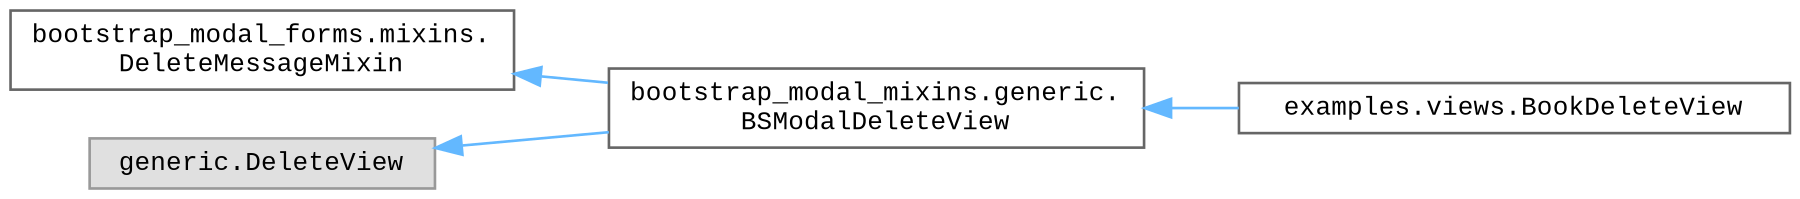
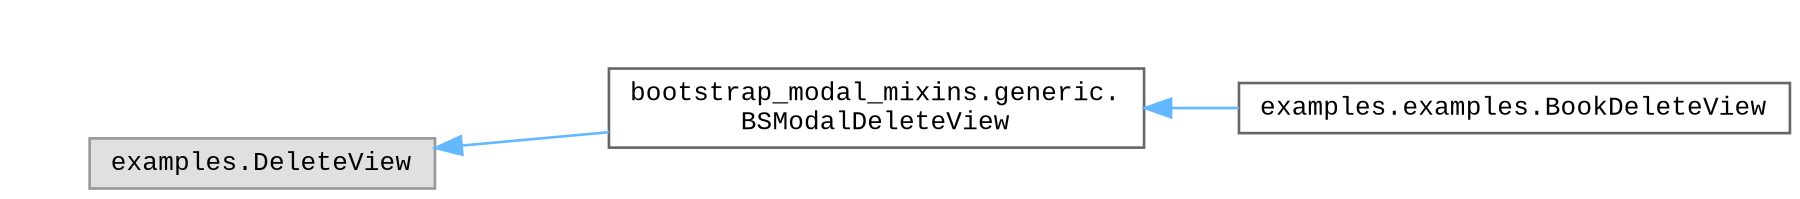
node "bootstrap_modal_forms.mixins. DeleteMessageMixin": removed
node "examples.views.BookDeleteView": label "examples.views.BookDeleteView" -> "examples.examples.BookDeleteView"
node "generic.DeleteView": label "generic.DeleteView" -> "examples.DeleteView"
